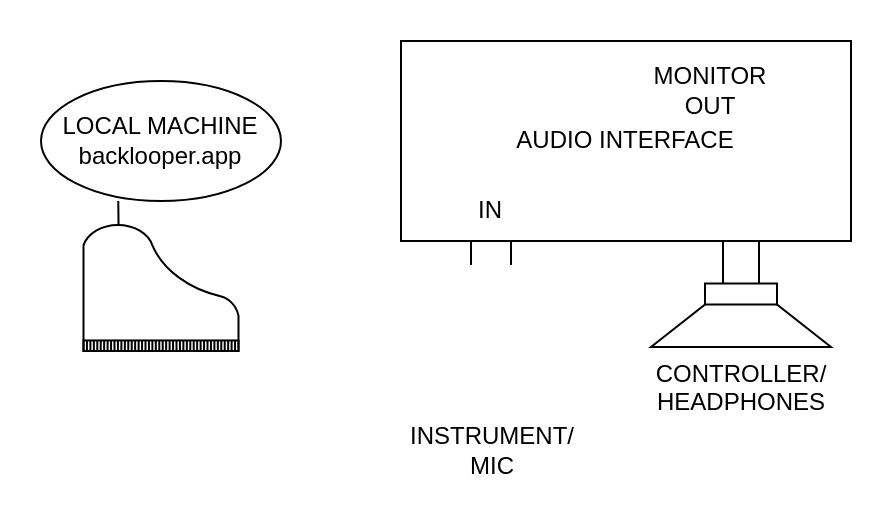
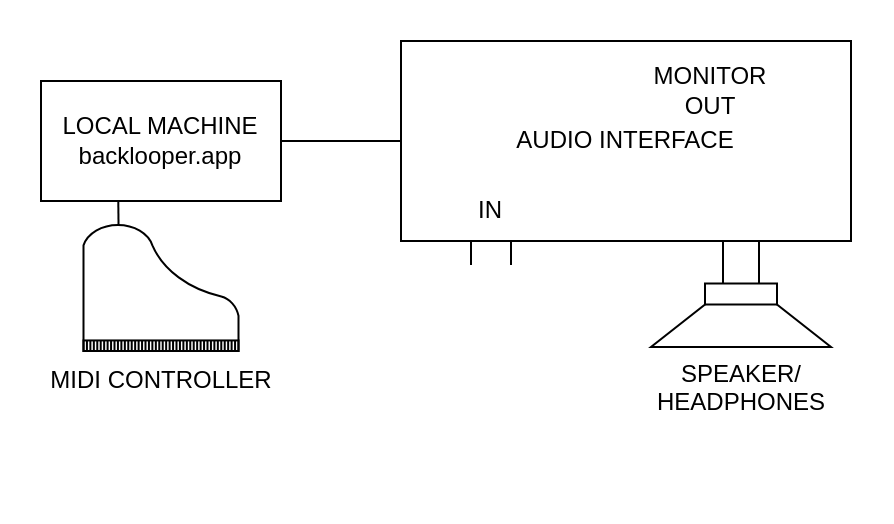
node "LOCAL MACHINE backlooper.app": shape ellipse -> rectangle
edge "LOCAL MACHINE backlooper.app" -- "AUDIO INTERFACE": added
node "MIDI CONTROLLER": added
node "CONTROLLER/ HEADPHONES": label "CONTROLLER/ HEADPHONES" -> "SPEAKER/ HEADPHONES"
node "INSTRUMENT/ MIC": removed
